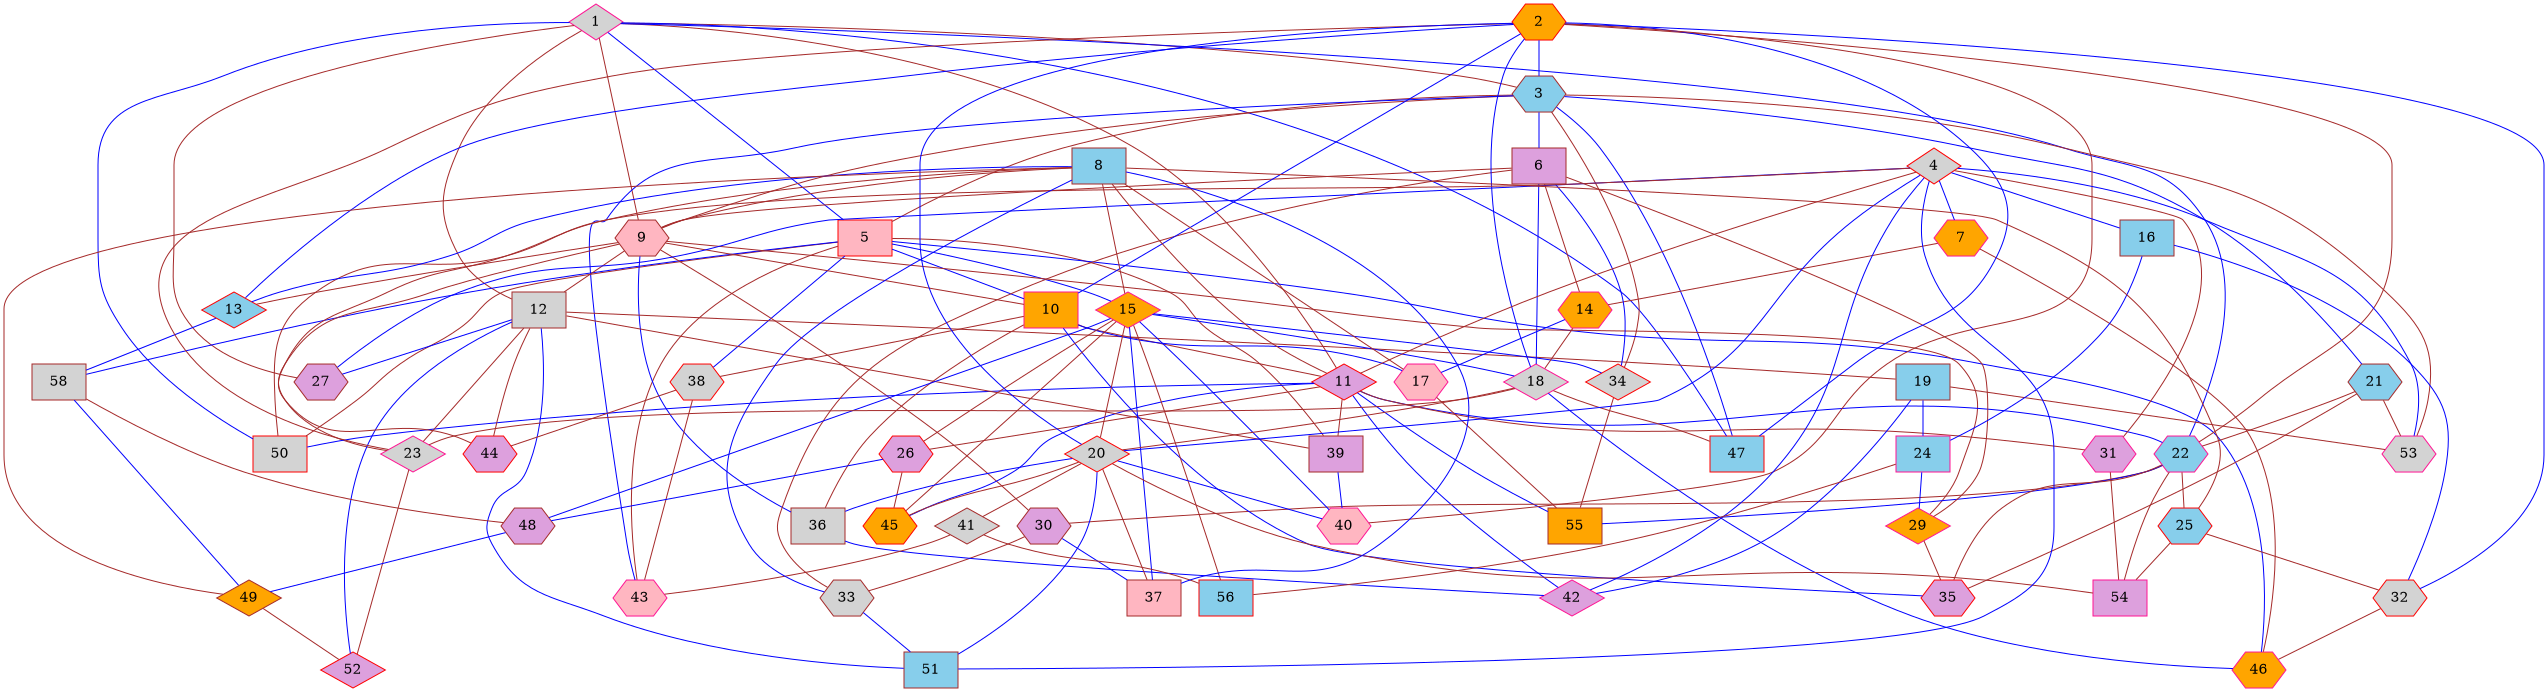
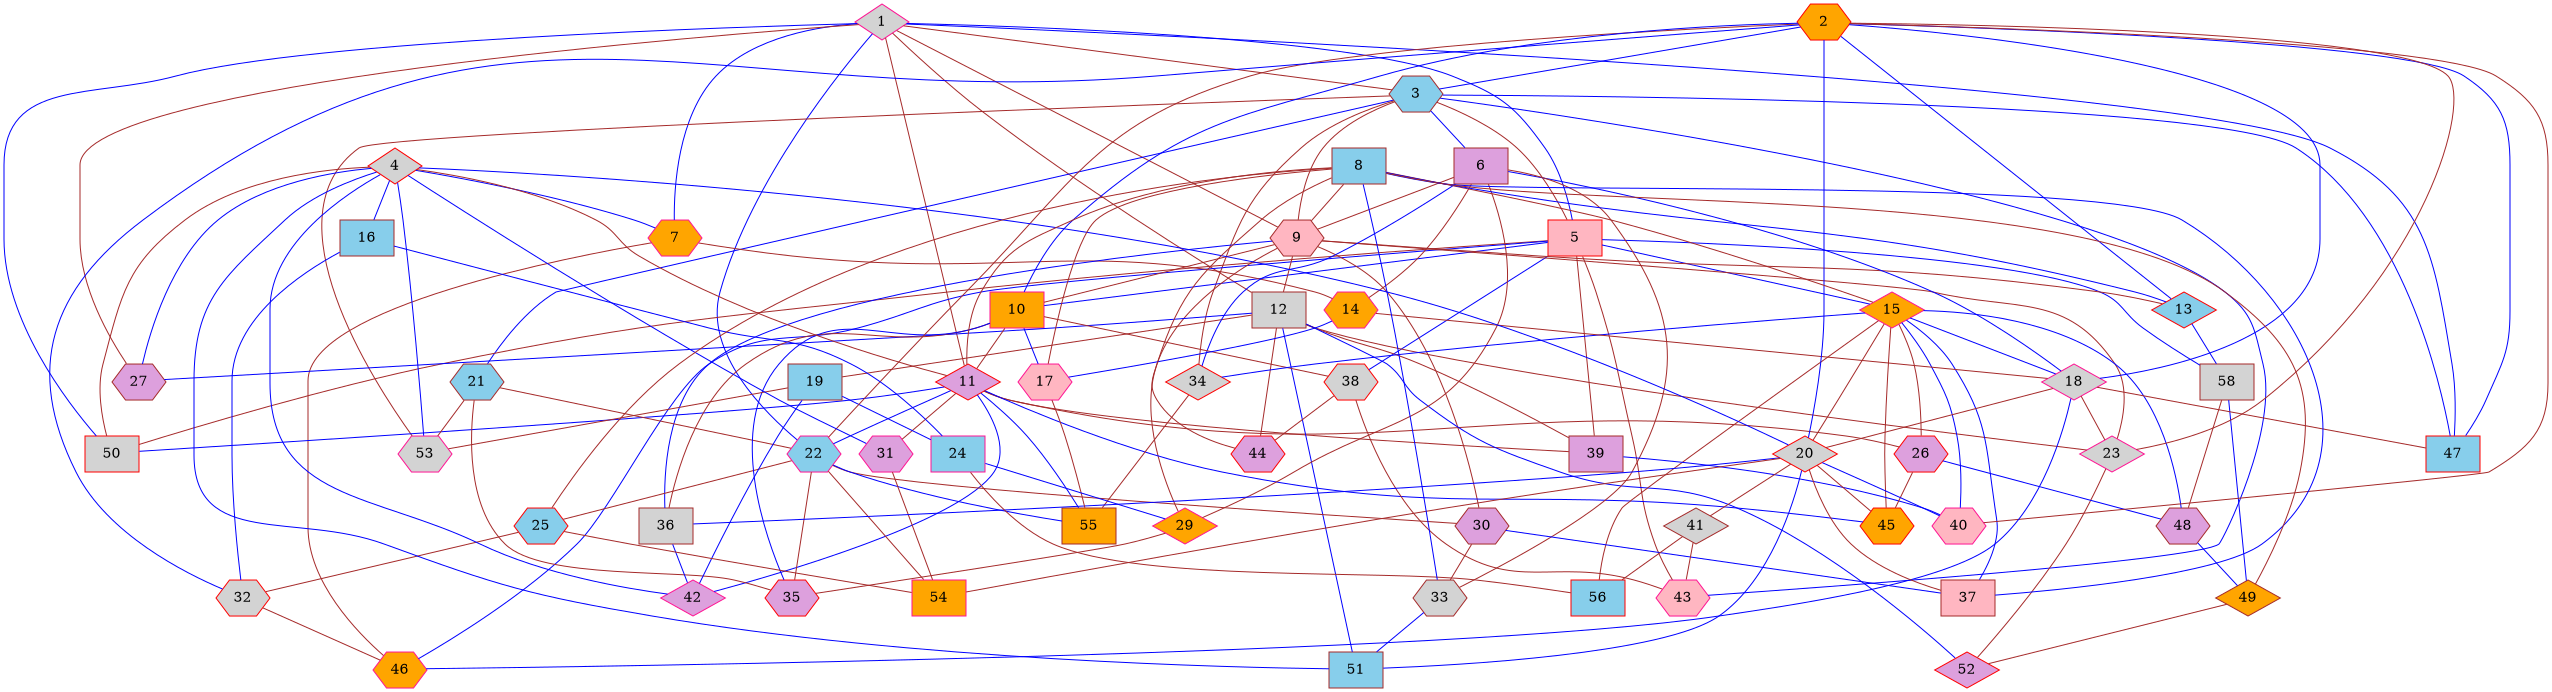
edge "1" -- "7": added
edge "4" -- "31": color brown -> blue
node "54": fillcolor plum -> orange
